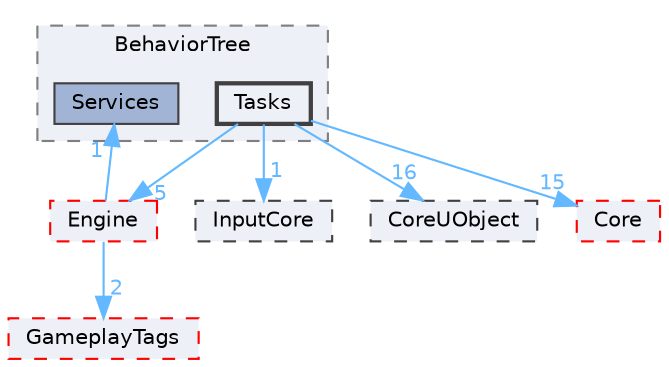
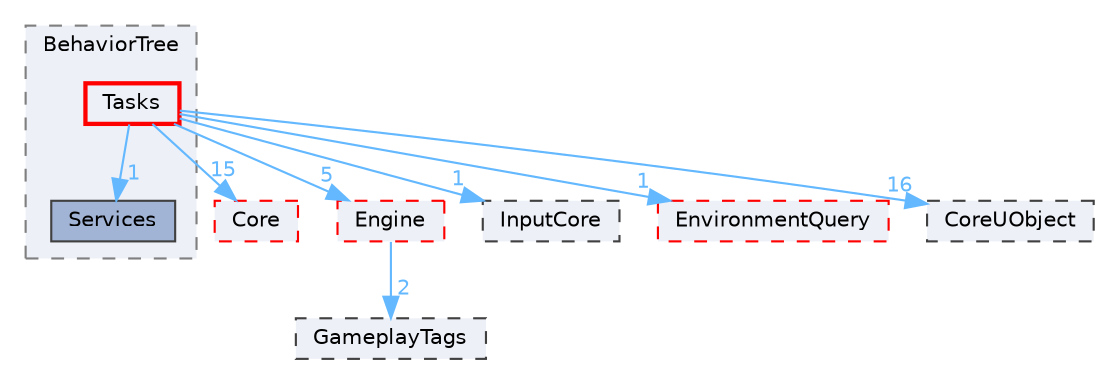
node "Tasks": color grey25 -> red
edge "Engine" -> "Services": now "Tasks" -> "Services"
node "EnvironmentQuery": added
node "GameplayTags": color red -> grey25
